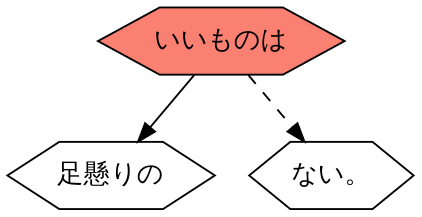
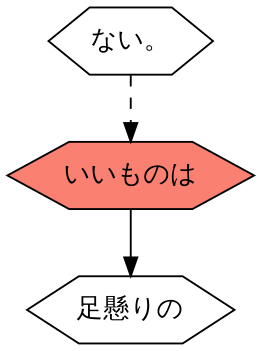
edge "いいものは" -> "ない。": reversed
